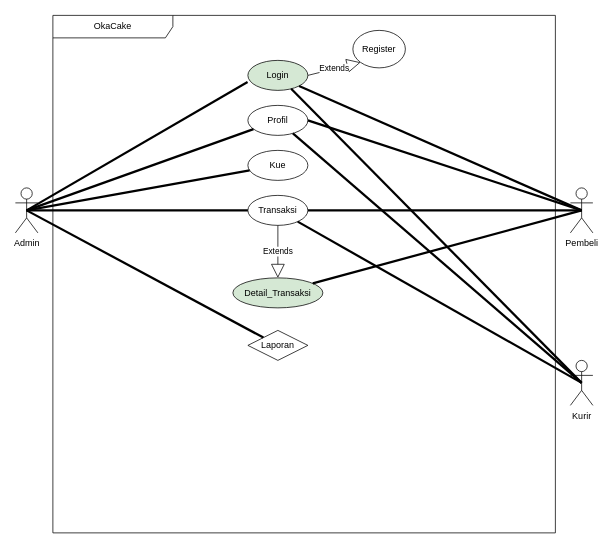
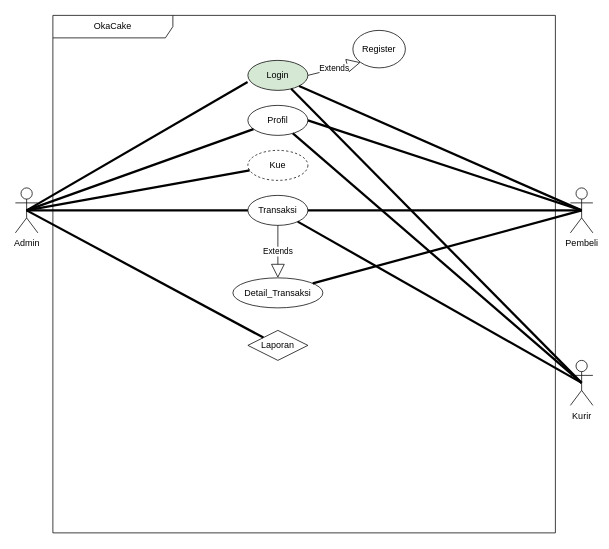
node "Kue": style solid -> dashed
node "Detail_Transaksi": fillcolor #d5e8d4 -> #ffffff
